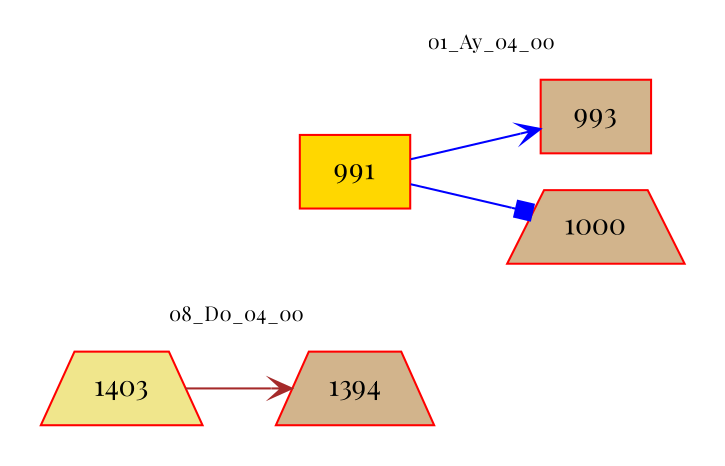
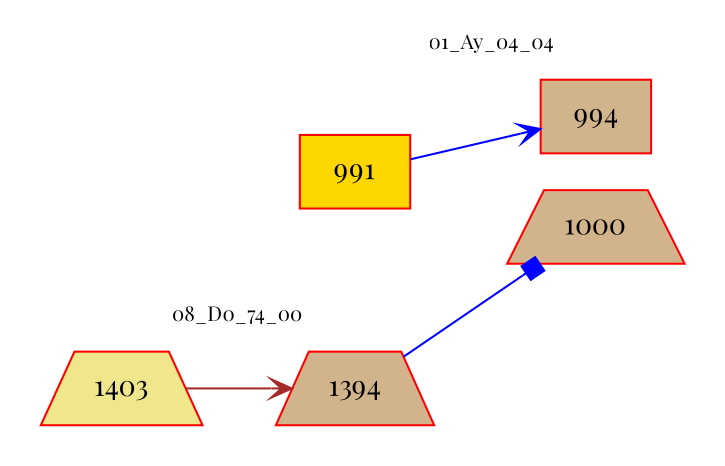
cluster "01_Ay_04_00": label "01_Ay_04_00" -> "01_Ay_04_04"
node "993": label "993" -> "994"
edge "991" -> "1000": now "1394" -> "1000"
cluster "08_D0_04_00": label "08_D0_04_00" -> "08_D0_74_00"
